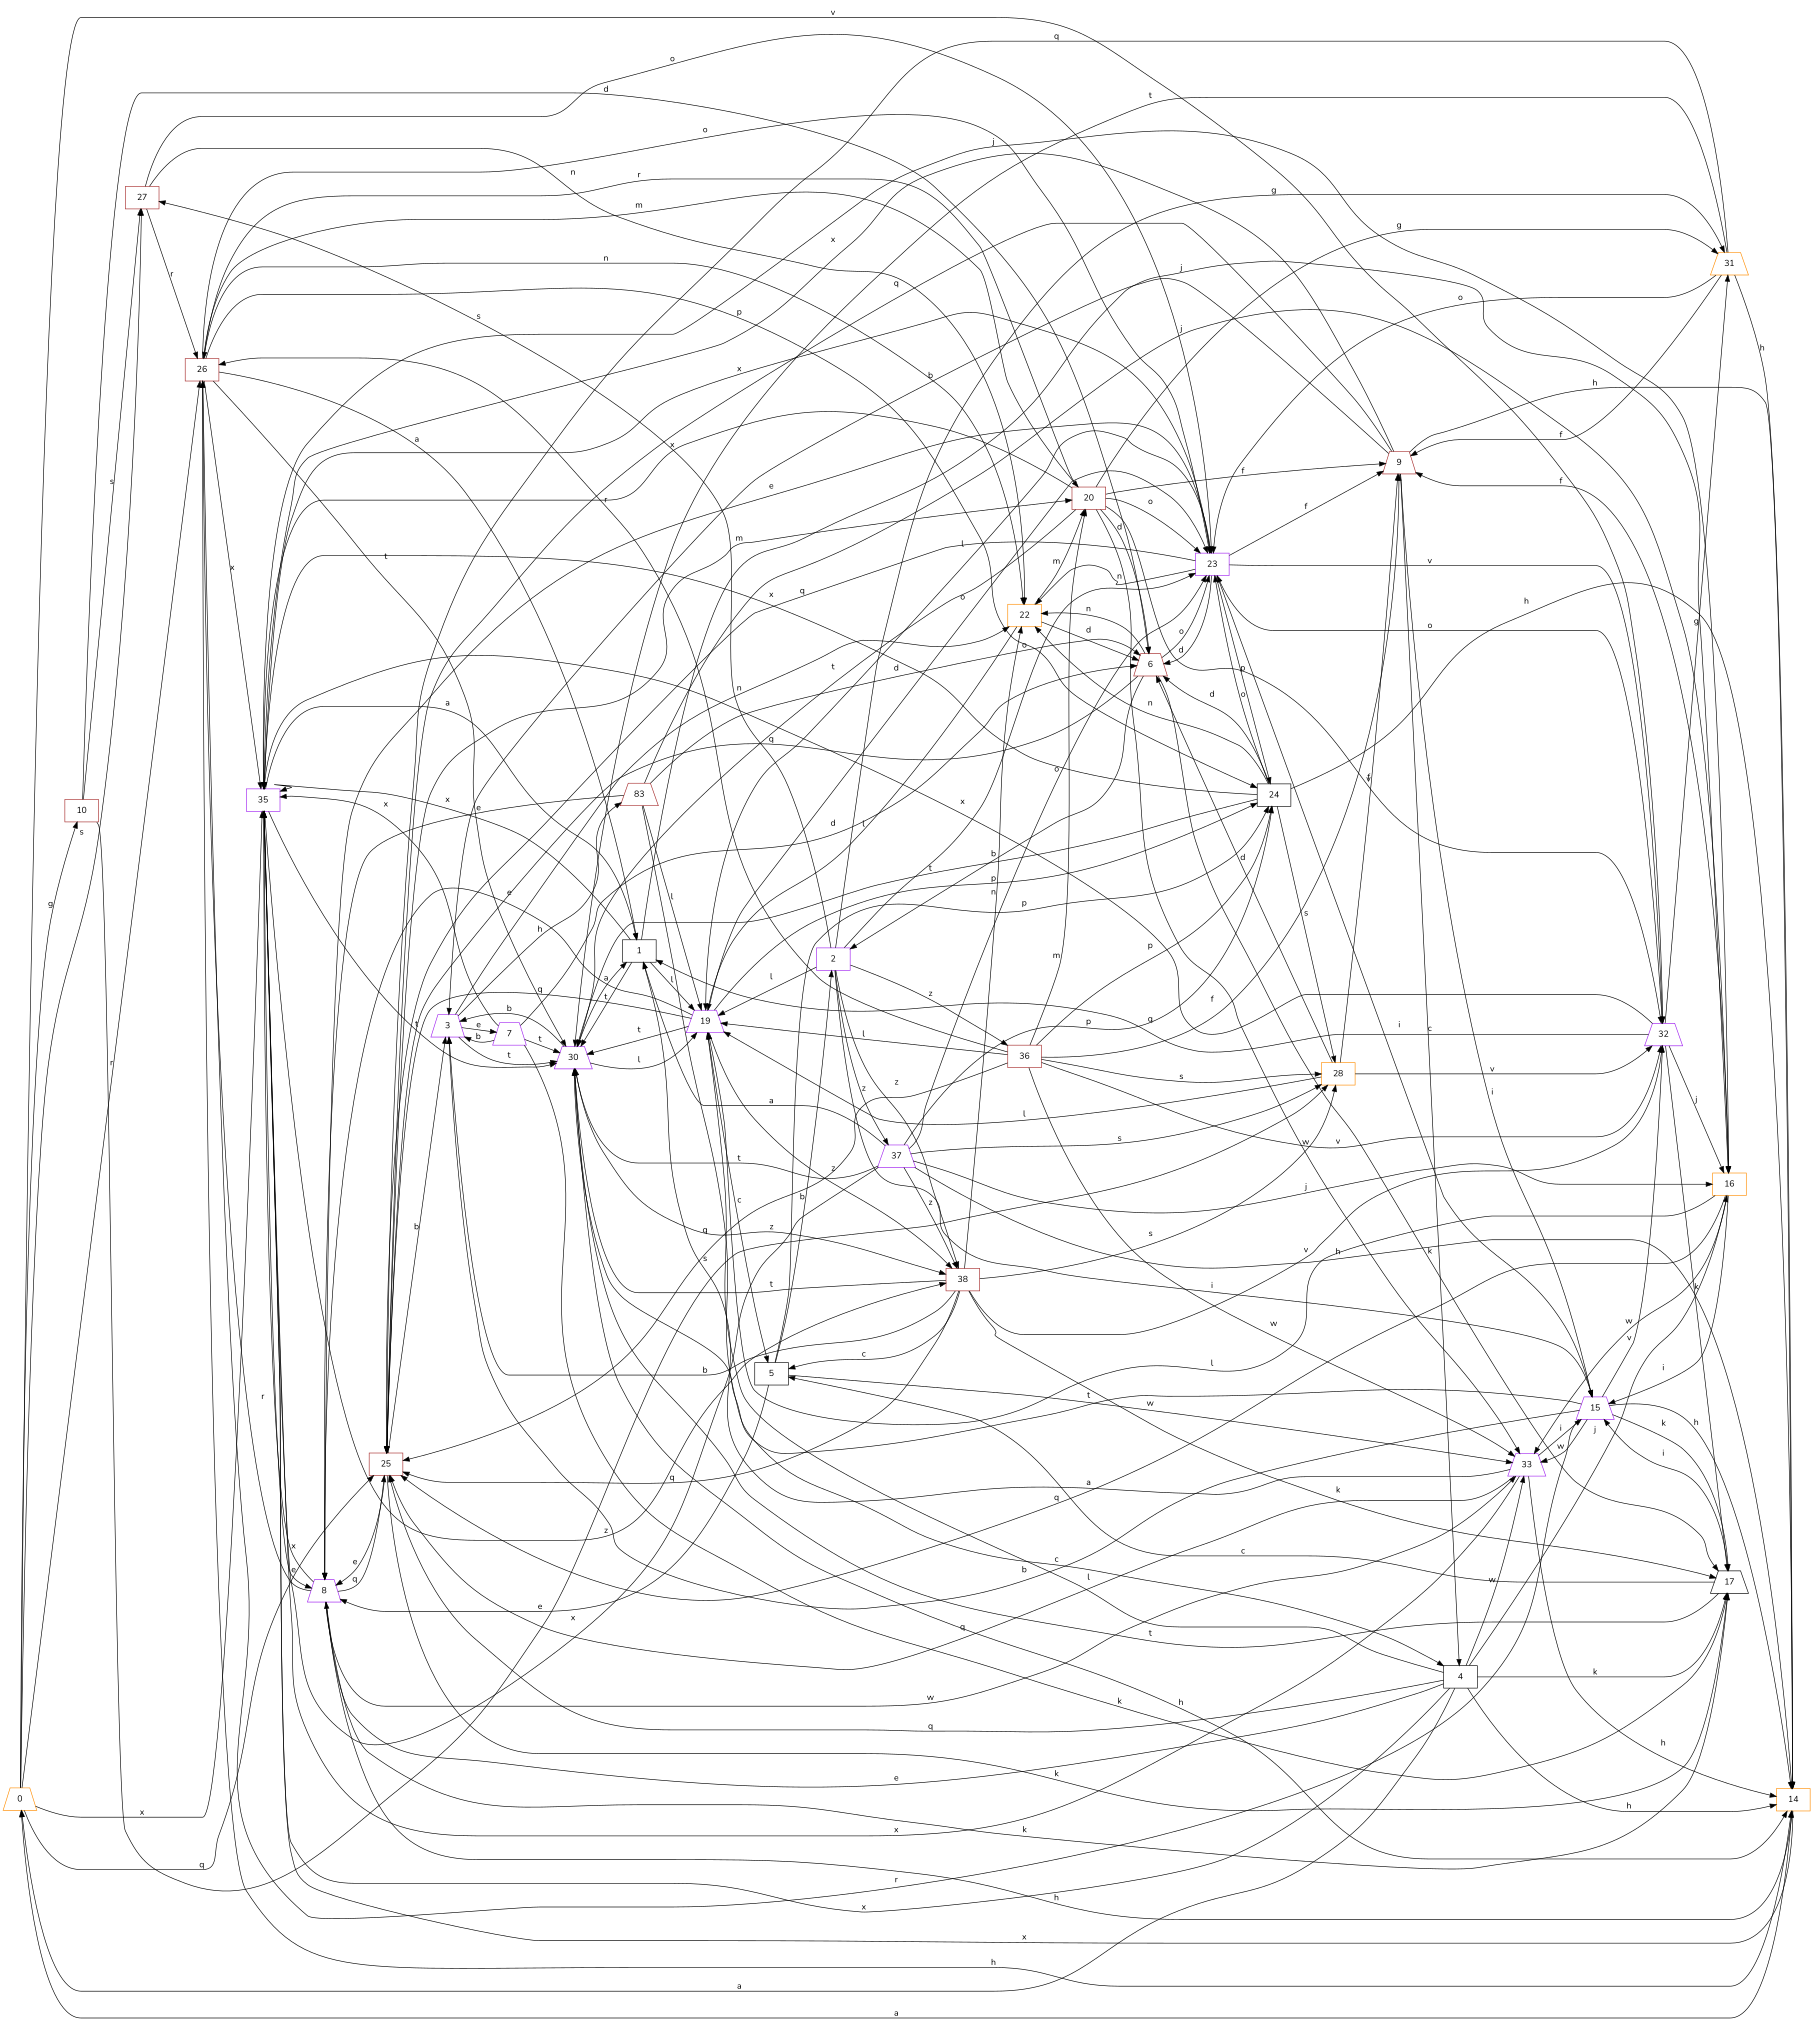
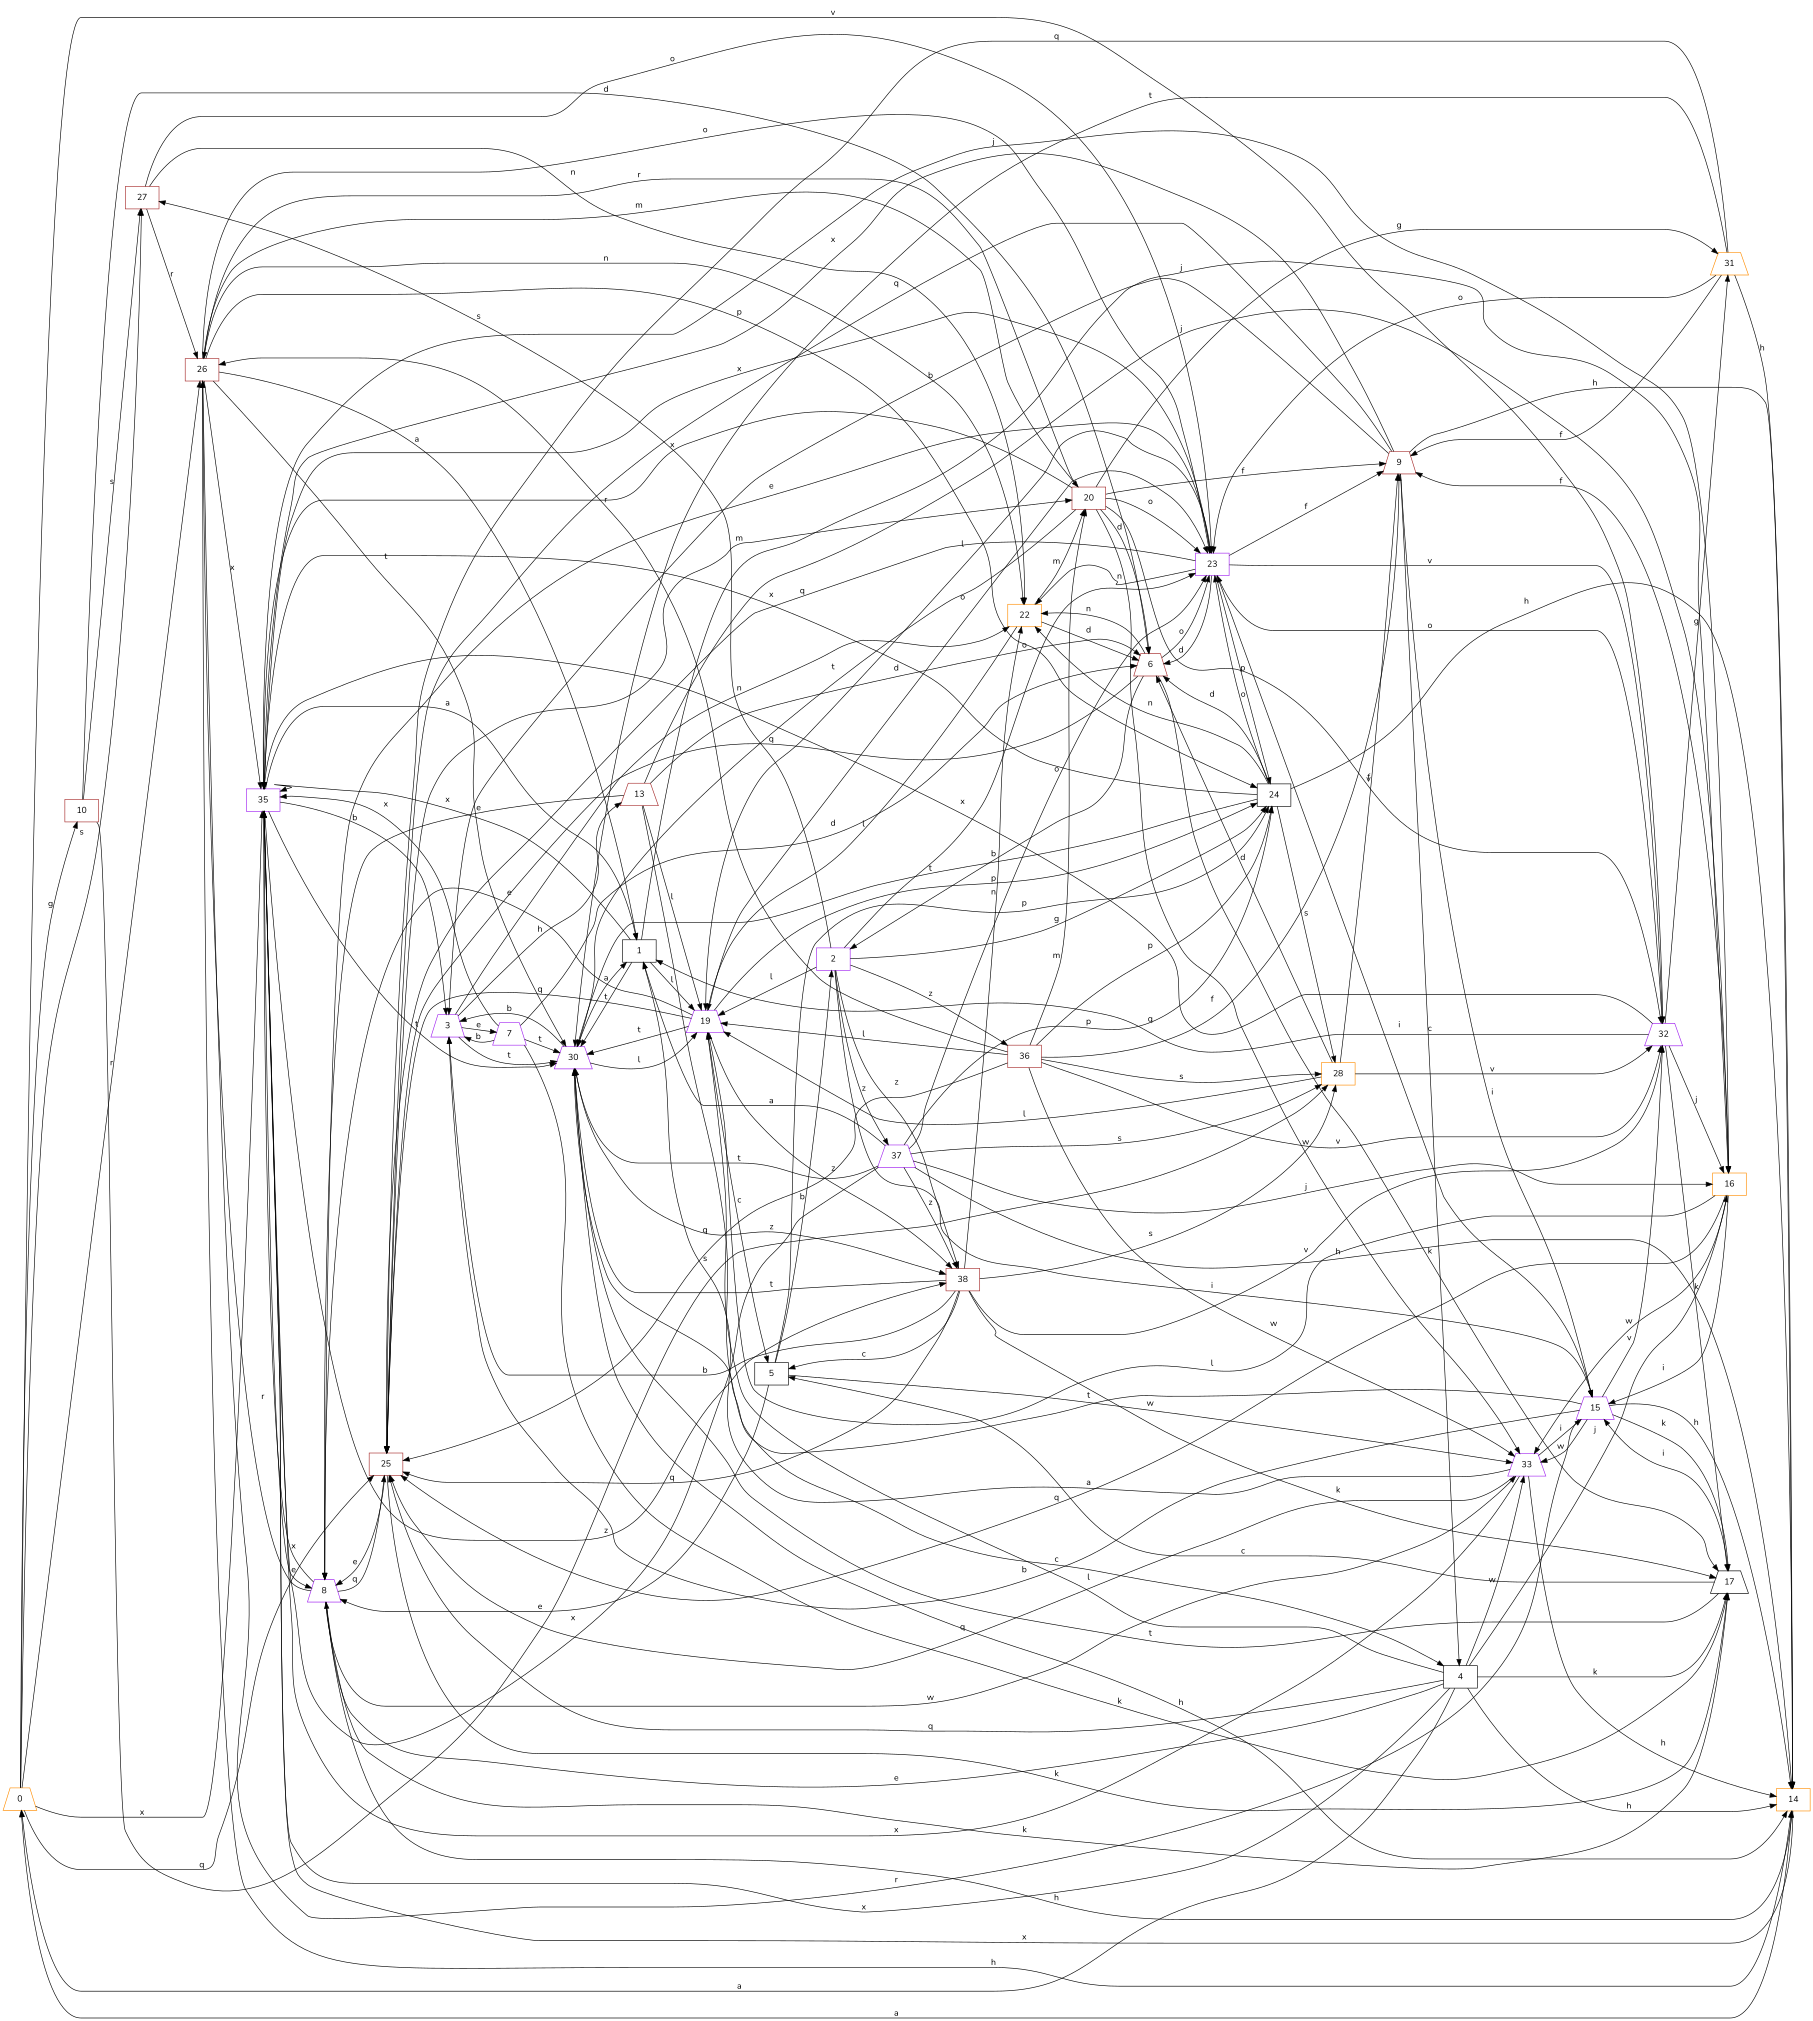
edge "2" -> "31": now "2" -> "24"
node "83": label "83" -> "13"
edge "25" -> "3": now "35" -> "3"
